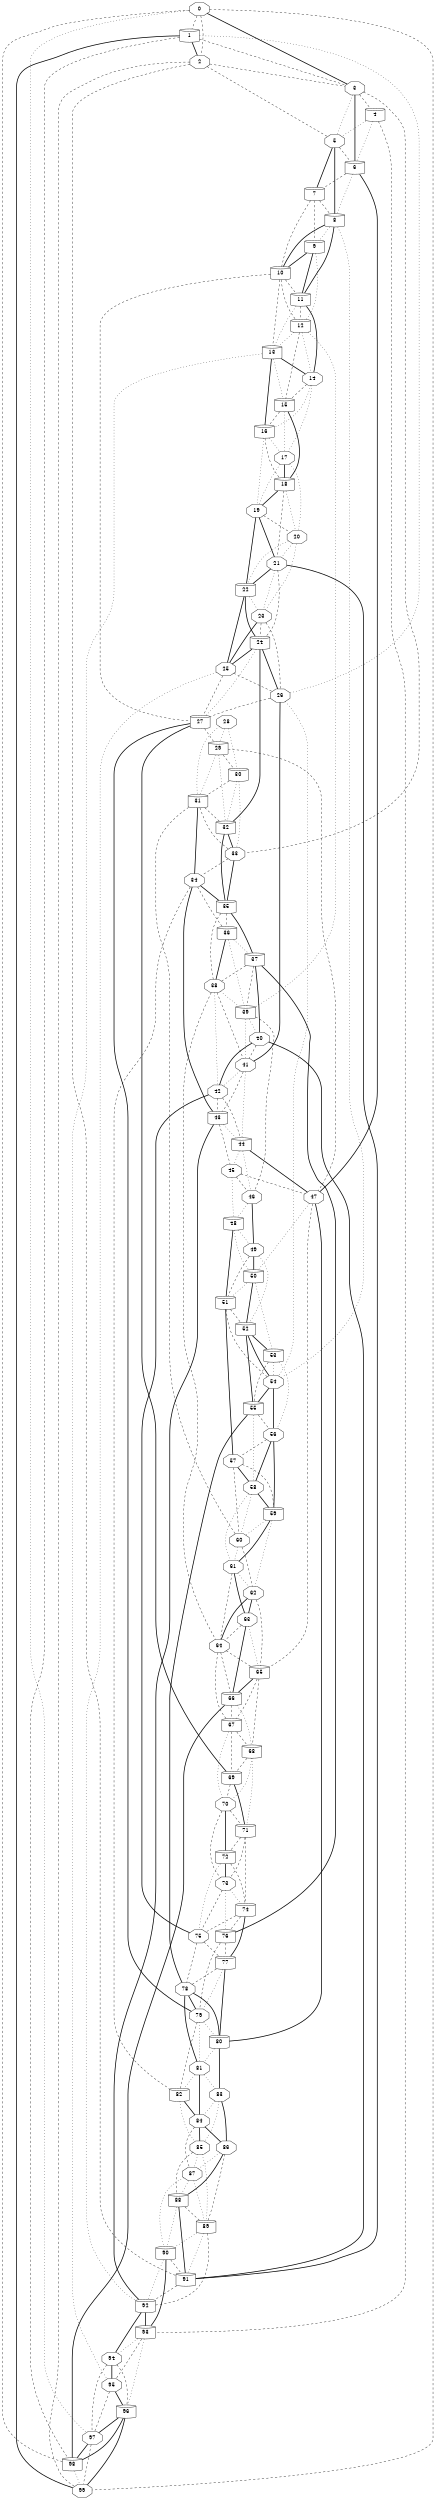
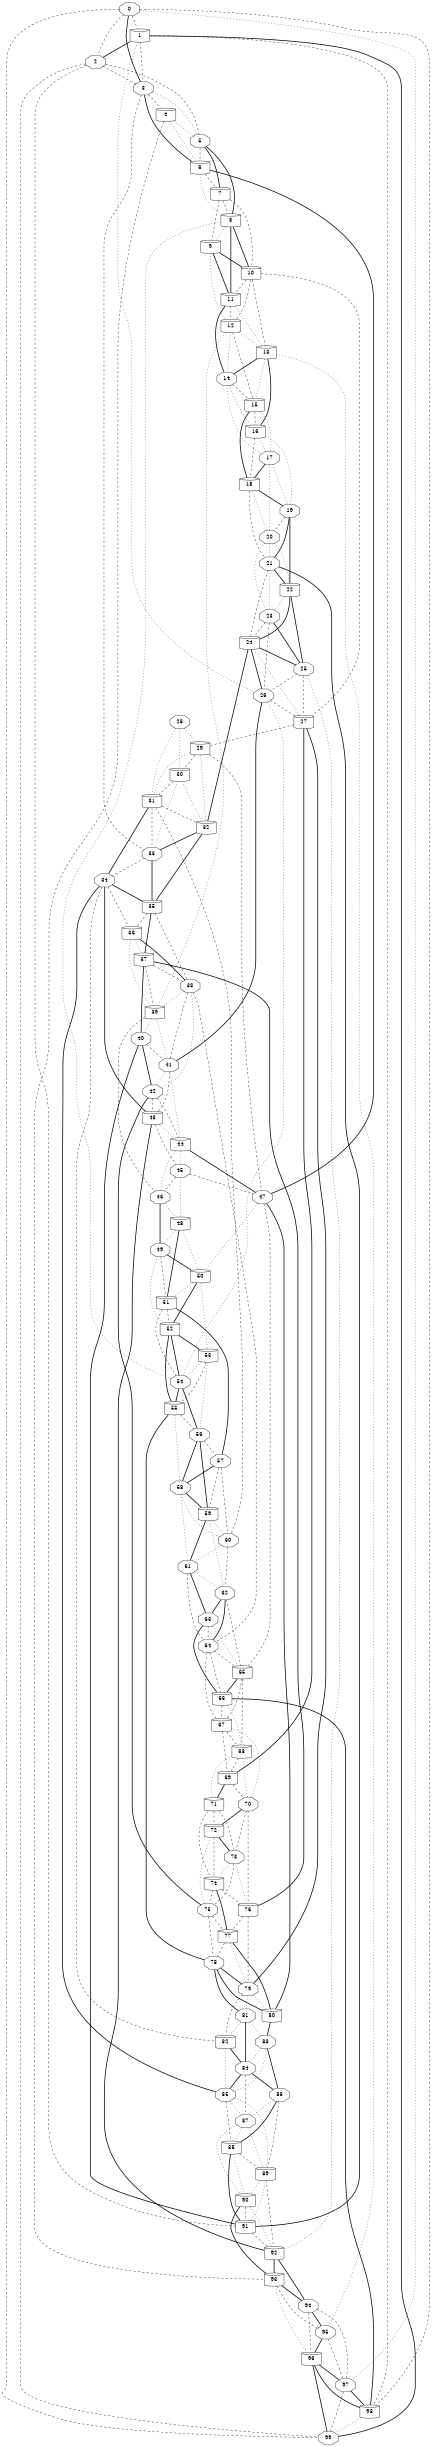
edge "34" -- "85": added
edge "70" -- "71": now "70" -- "76"
edge "80" -- "81": removed
edge "93" -- "94": style dotted -> bold
